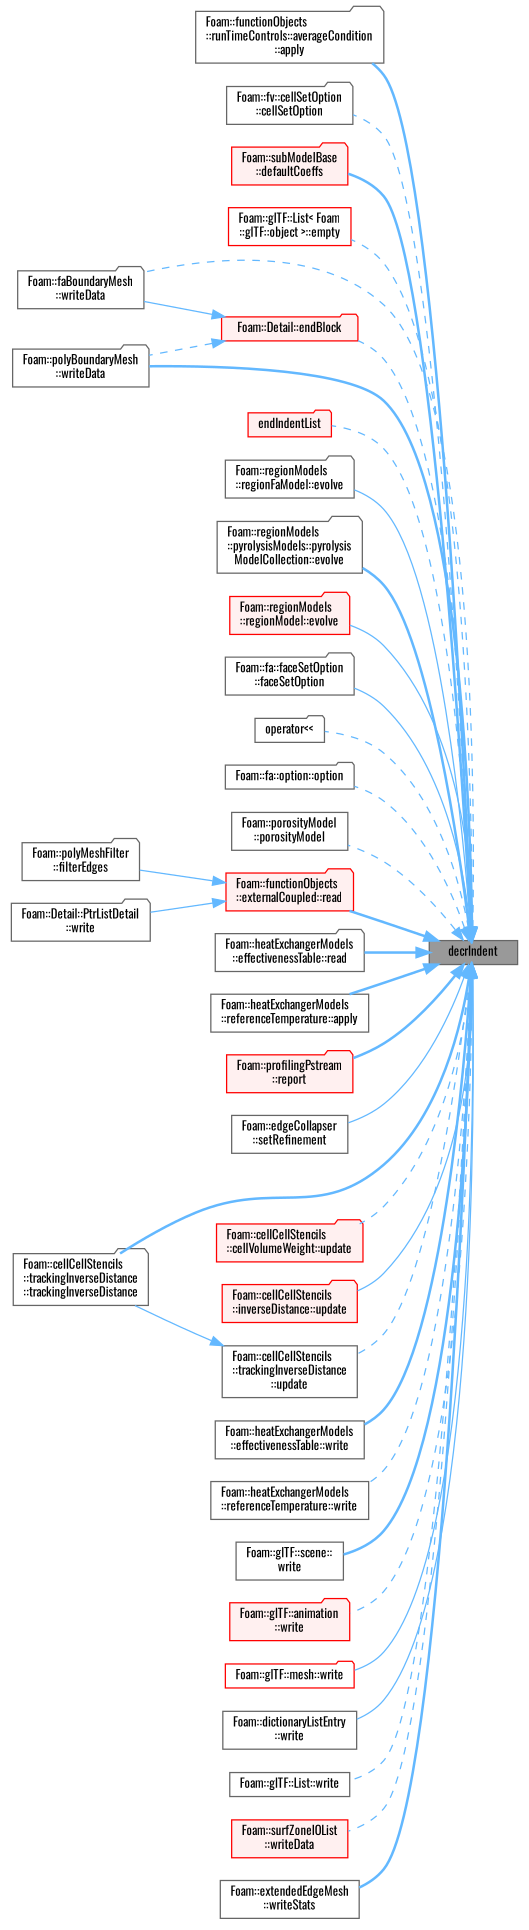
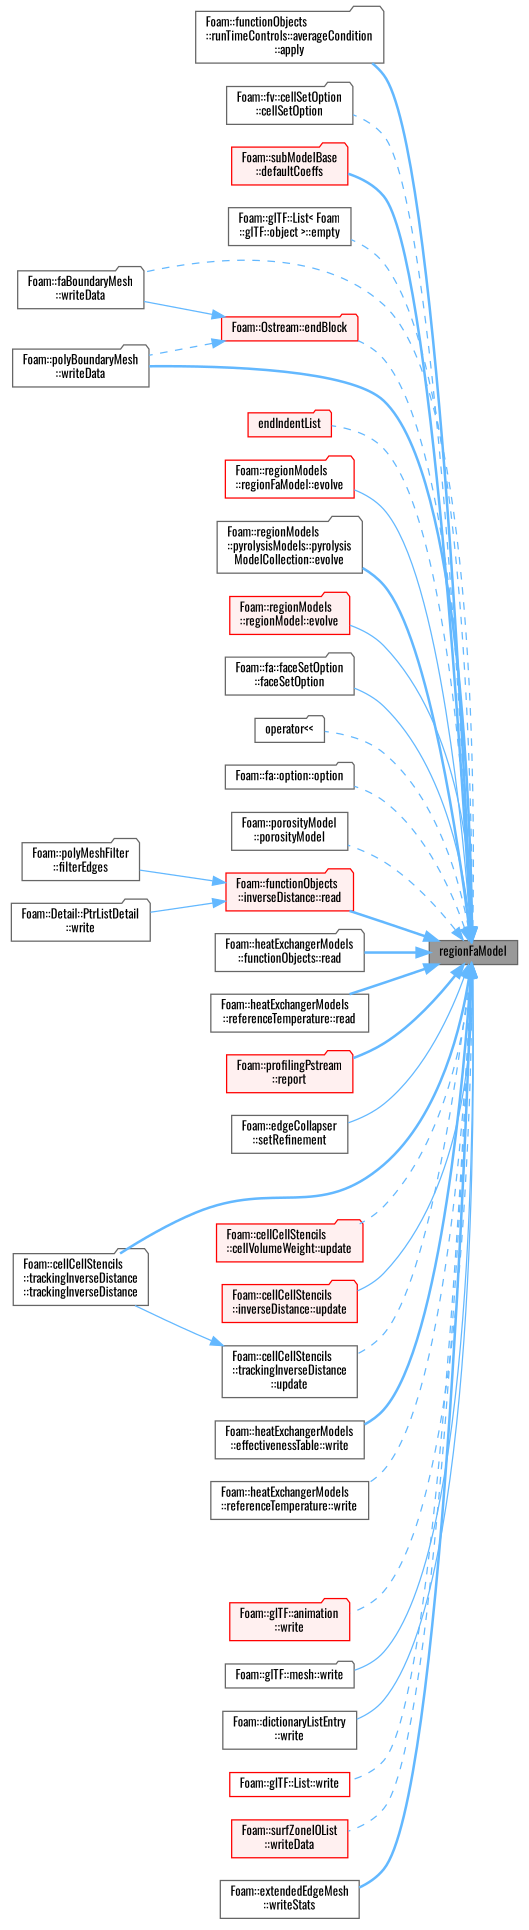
node "Foam::glTF::List< Foam ::glTF::object >::empty": color red -> grey40
node "Foam::Detail::endBlock": label "Foam::Detail::endBlock" -> "Foam::Ostream::endBlock"
node "Foam::regionModels ::regionFaModel::evolve": color grey40 -> red
node "Foam::functionObjects ::externalCoupled::read": label "Foam::functionObjects ::externalCoupled::read" -> "Foam::functionObjects ::inverseDistance::read"
node "Foam::heatExchangerModels ::effectivenessTable::read": label "Foam::heatExchangerModels ::effectivenessTable::read" -> "Foam::heatExchangerModels ::functionObjects::read"
node "decrIndent": label "decrIndent" -> "regionFaModel"
node "Foam::heatExchangerModels ::referenceTemperature::apply": label "Foam::heatExchangerModels ::referenceTemperature::apply" -> "Foam::heatExchangerModels ::referenceTemperature::read"
node "Foam::glTF::scene:: write": removed
node "Foam::glTF::mesh::write": color red -> grey40
node "Foam::glTF::List::write": color grey40 -> red
